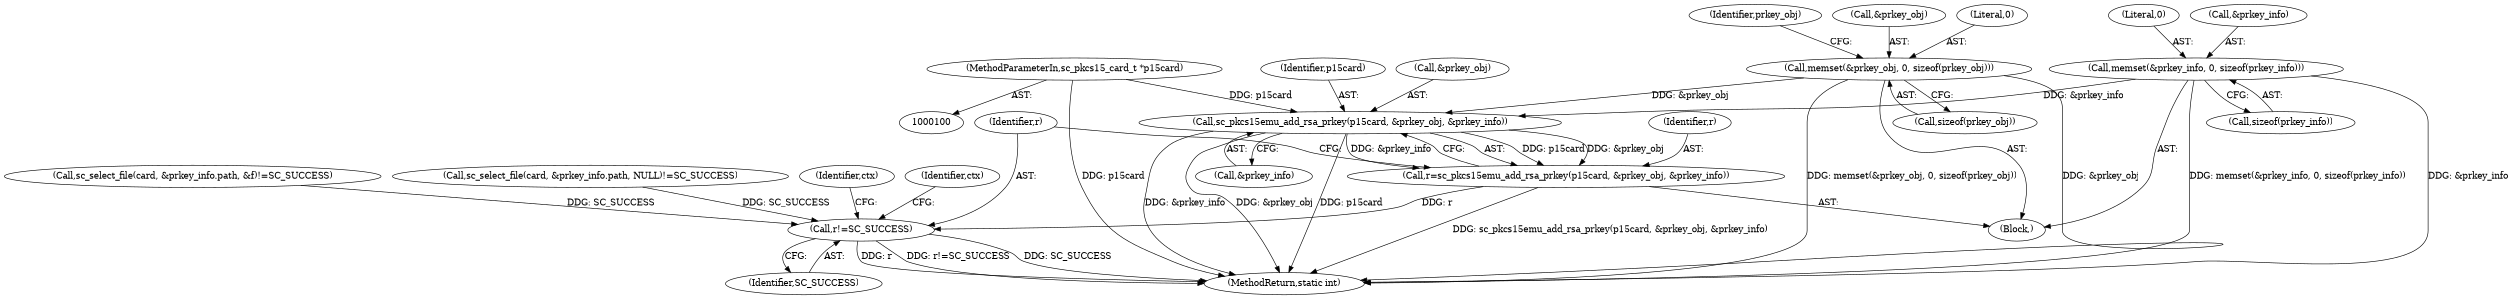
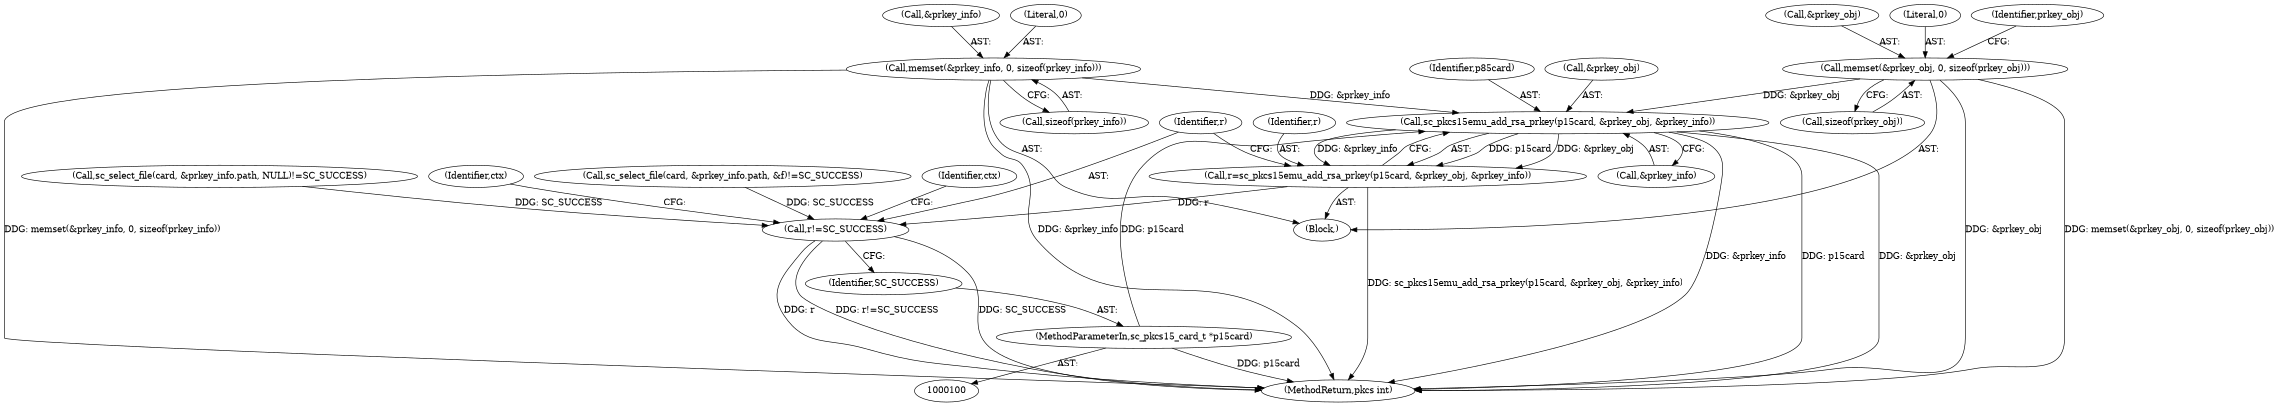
node "(Identifier,p15card)": label "(Identifier,p15card)" -> "(Identifier,p85card)"
edge "(Identifier,SC_SUCCESS)" -> "(Call,r!=SC_SUCCESS)": now "(Identifier,SC_SUCCESS)" -> "(MethodParameterIn,sc_pkcs15_card_t *p15card)"
node "(MethodReturn,static int)": label "(MethodReturn,static int)" -> "(MethodReturn,pkcs int)"
